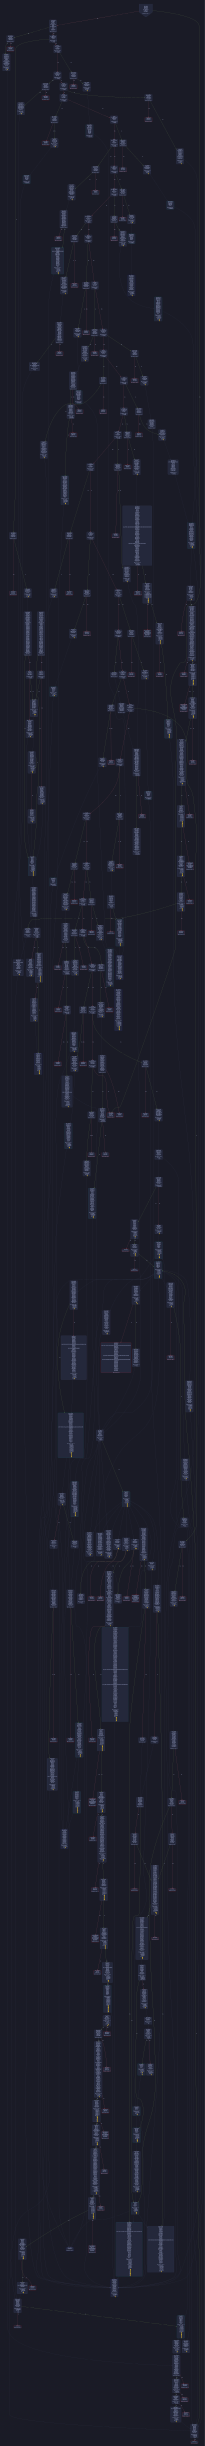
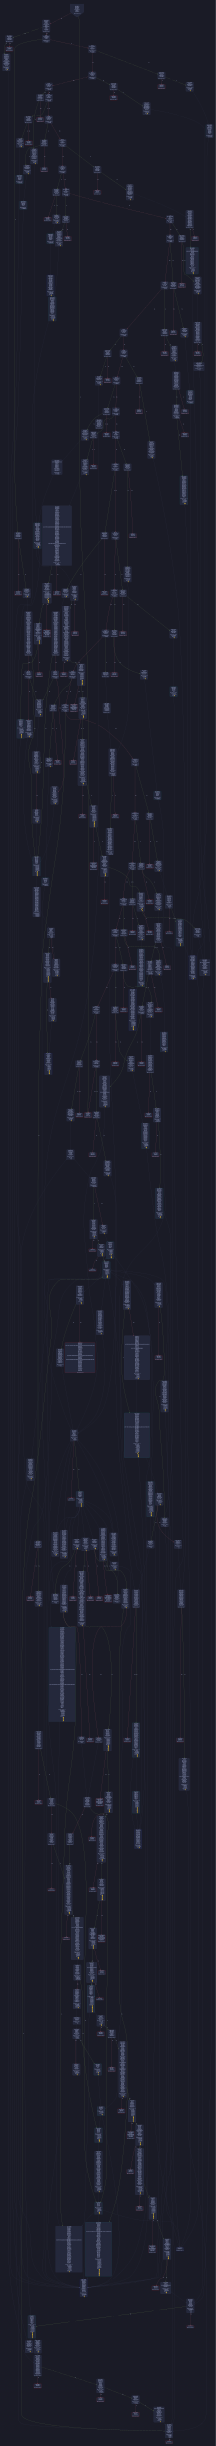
node "[158c] INVALID Stack size req: 0, sizeΔ: 0": added
node "[15b1] INVALID Stack size req: 0, sizeΔ: 0": removed
node "[0f00] INVALID Stack size req: 0, sizeΔ: 0": added
